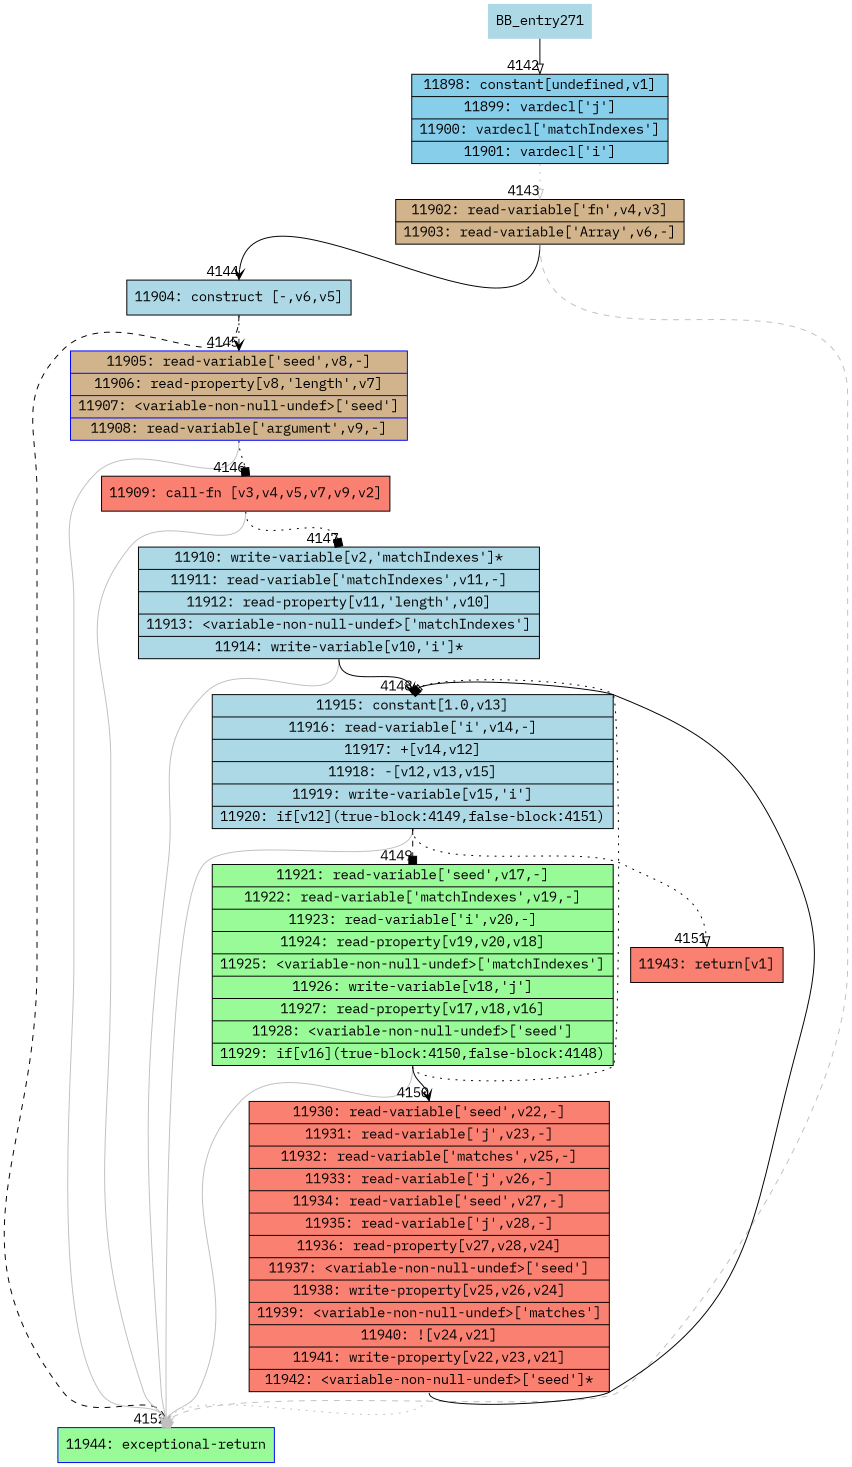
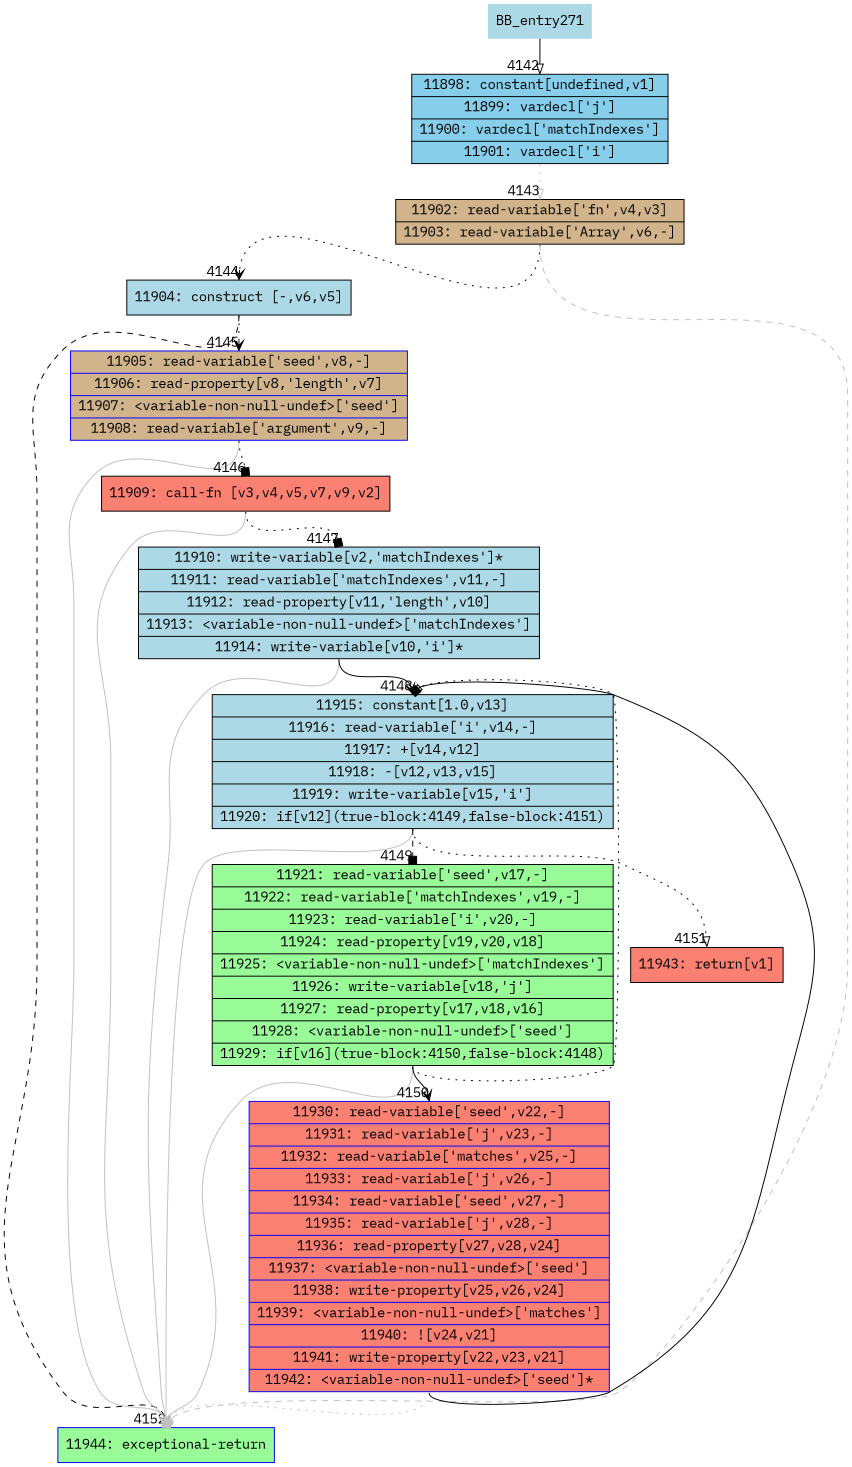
edge "11902: read-variable['fn',v4,v3]" -> "11904: construct [-,v6,v5]": style solid -> dotted
node "11930: read-variable['seed',v22,-]": color black -> blue
